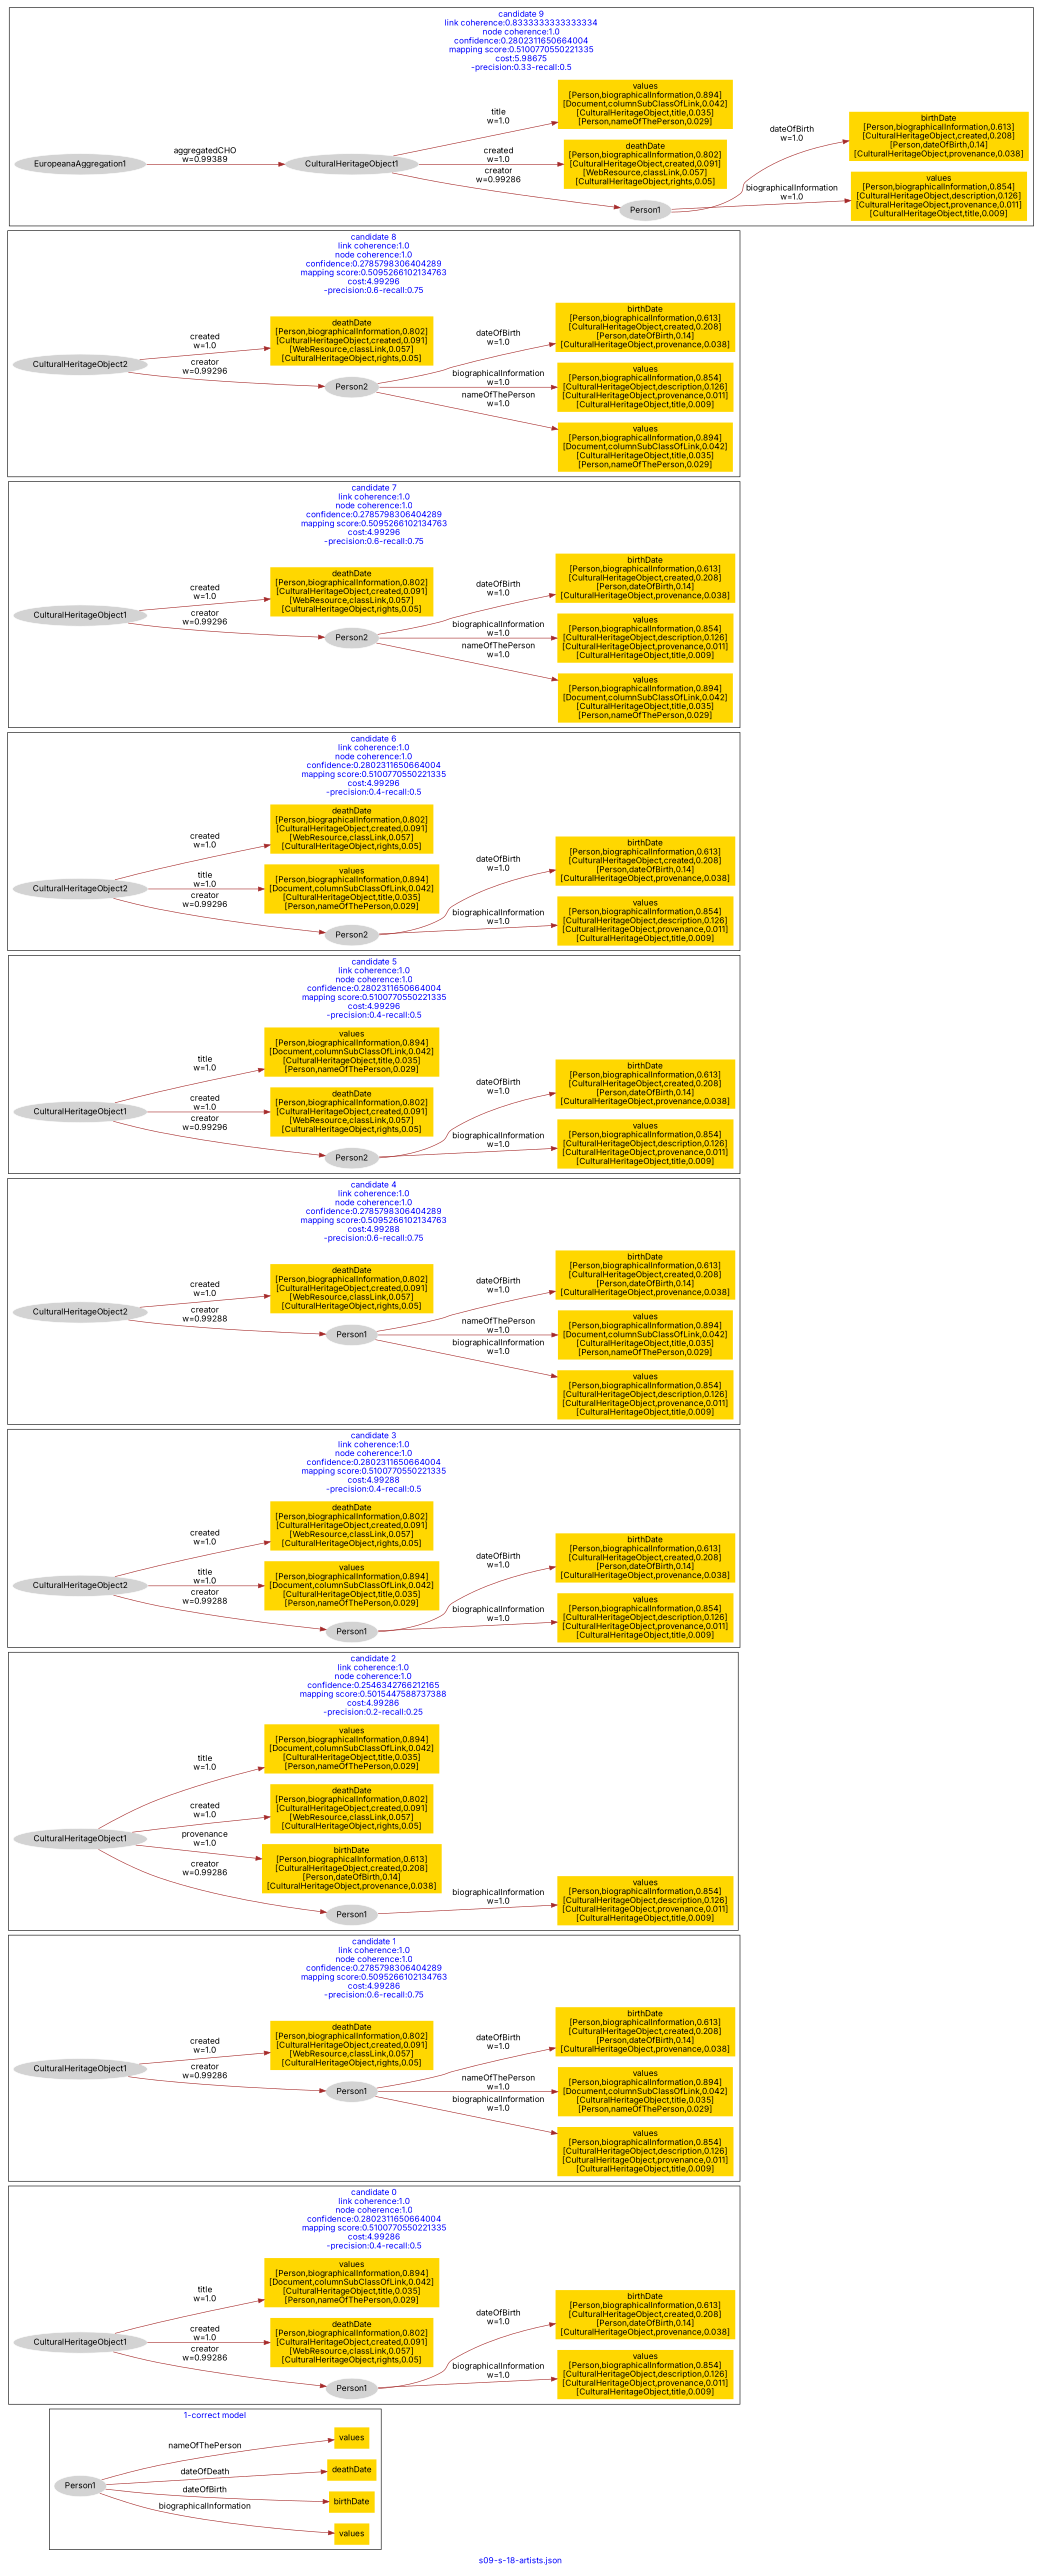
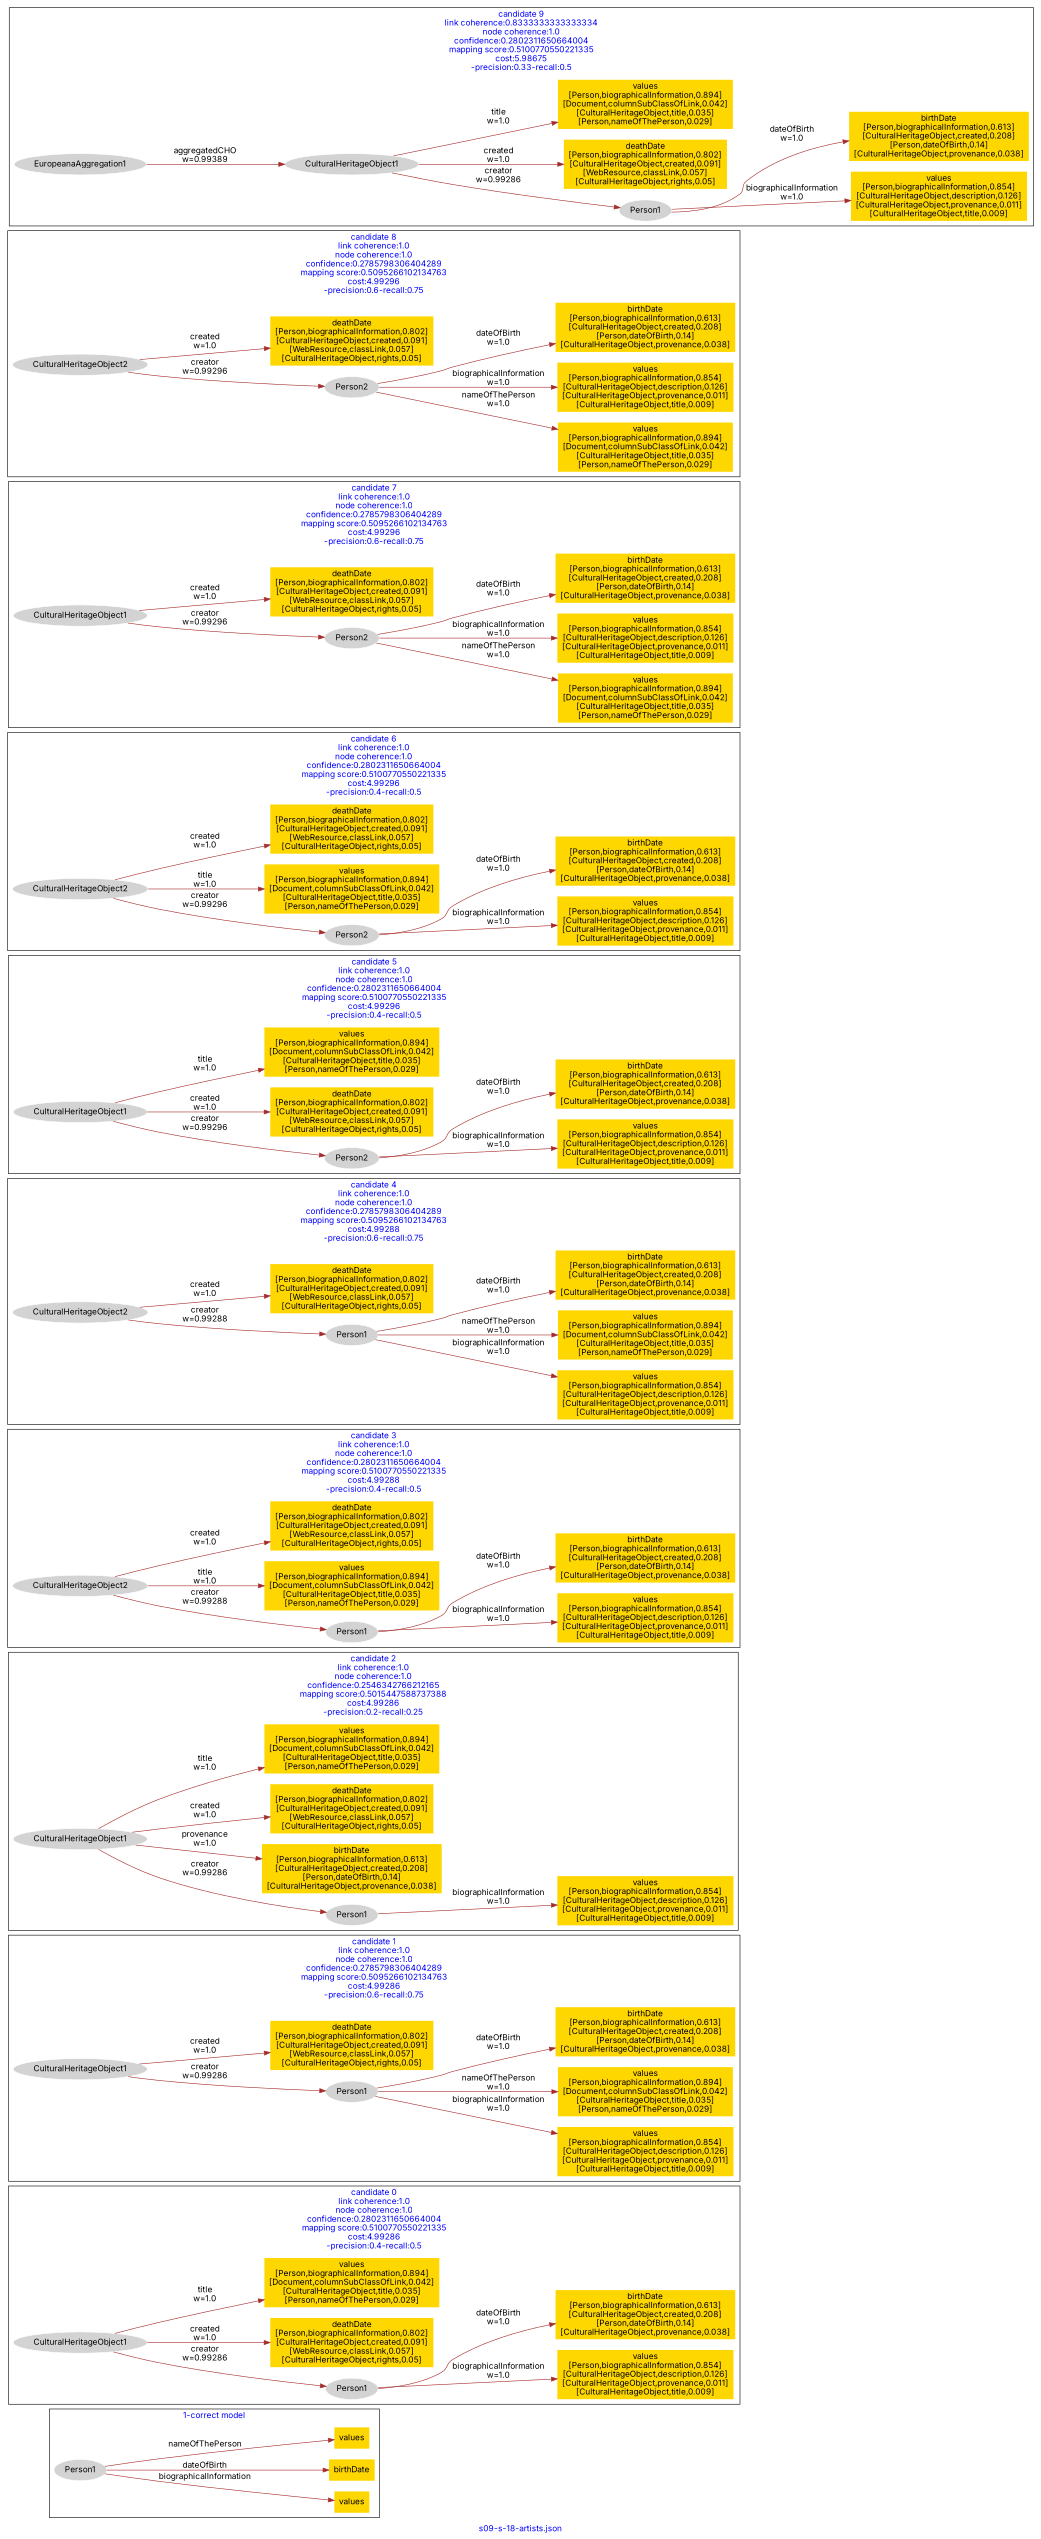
node "deathDate": removed
